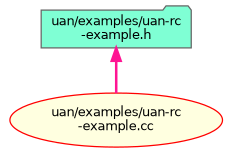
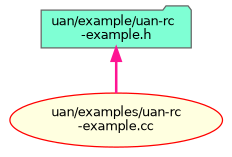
node "uan/examples/uan-rc -example.h": label "uan/examples/uan-rc -example.h" -> "uan/example/uan-rc -example.h"
